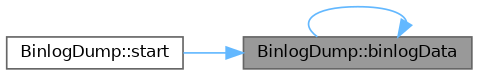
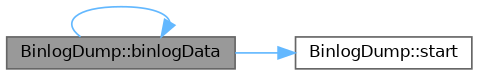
edge "BinlogDump::start" -> "BinlogDump::binlogData": reversed
